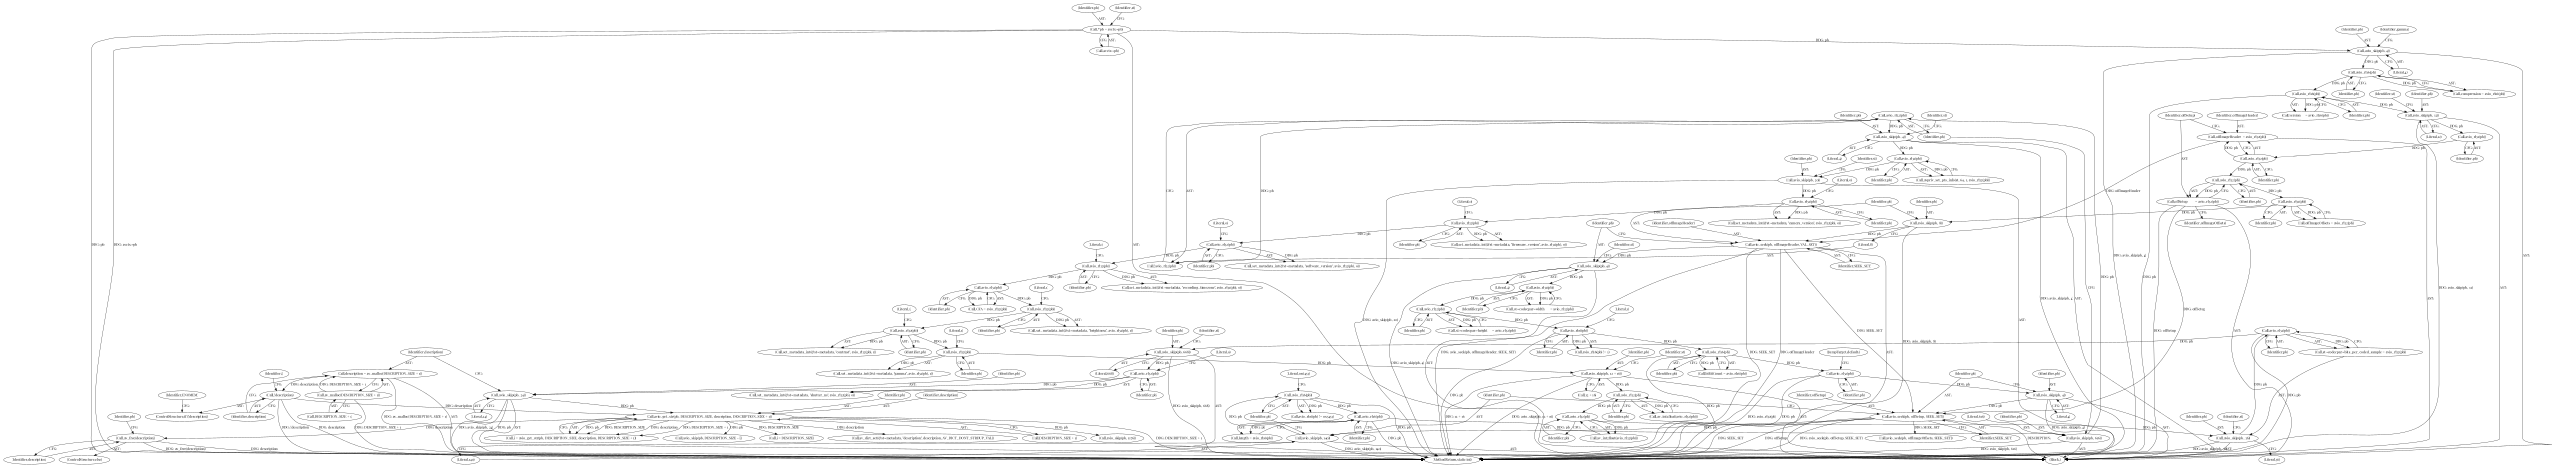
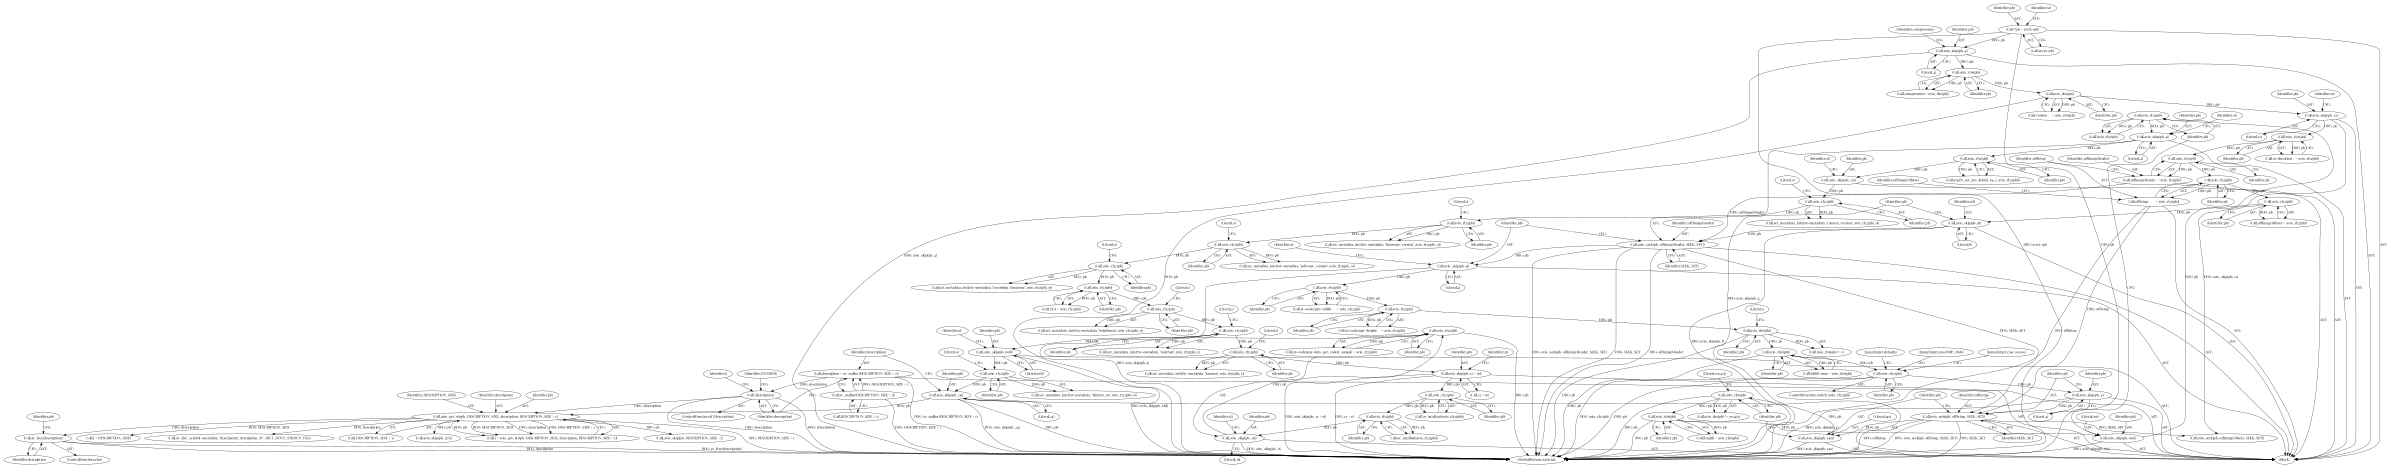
node "(Identifier,gamma)": label "(Identifier,gamma)" -> "(Identifier,compression)"
node "(Call,st->duration    = avio_rl32(pb))": added
edge "(Call,avio_skip(pb, 20))" -> "(MethodReturn,static int)": removed, label "DDG: avio_skip(pb, 20)"
edge "(Call,offSetup        = avio_rl32(pb))" -> "(Identifier,offImageOffsets)": reversed
node "(Call,avio_seek(pb, offImageHeader, VAL_SET))": label "(Call,avio_seek(pb, offImageHeader, VAL_SET))" -> "(Call,avio_seek(pb, offImageHeader, SEEK_SET))"
edge "(Literal,8)" -> "(Call,!avio_rl32(pb))": now "(Literal,8)" -> "(Call,avio_skip(pb, 8))"
edge "(Call,avio_skip(pb, 8))" -> "(Block,)": added, label "AST:"
node "(JumpTarget,case BMP_RGB:)": added
node "(JumpTarget,case 0x100:)": added
node "(Literal,0x6453)": label "(Literal,0x6453)" -> "(Literal,0x5453)"
node "(Identifier,DESCRIPTION_SIZE)": added
node "(ControlStructure,switch (avio_rl32(pb)))": added
edge "(Identifier,ENOMEM)" -> "(ControlStructure,if (!description))": now "(Identifier,ENOMEM)" -> "(Call,!description)"
edge "(Call,avio_seek(pb, offSetup, SEEK_SET))" -> "(Block,)": label "DESCRIPTION: " -> "AST: "
edge "(Call,avio_skip(pb, 140))" -> "(Literal,140)": removed, label "CFG:"
edge "(Call,avio_skip(pb, 12))" -> "(MethodReturn,static int)": now "(Call,avio_skip(pb, 12))" -> "(Call,avio_seek(pb, offImageOffsets, SEEK_SET))"
